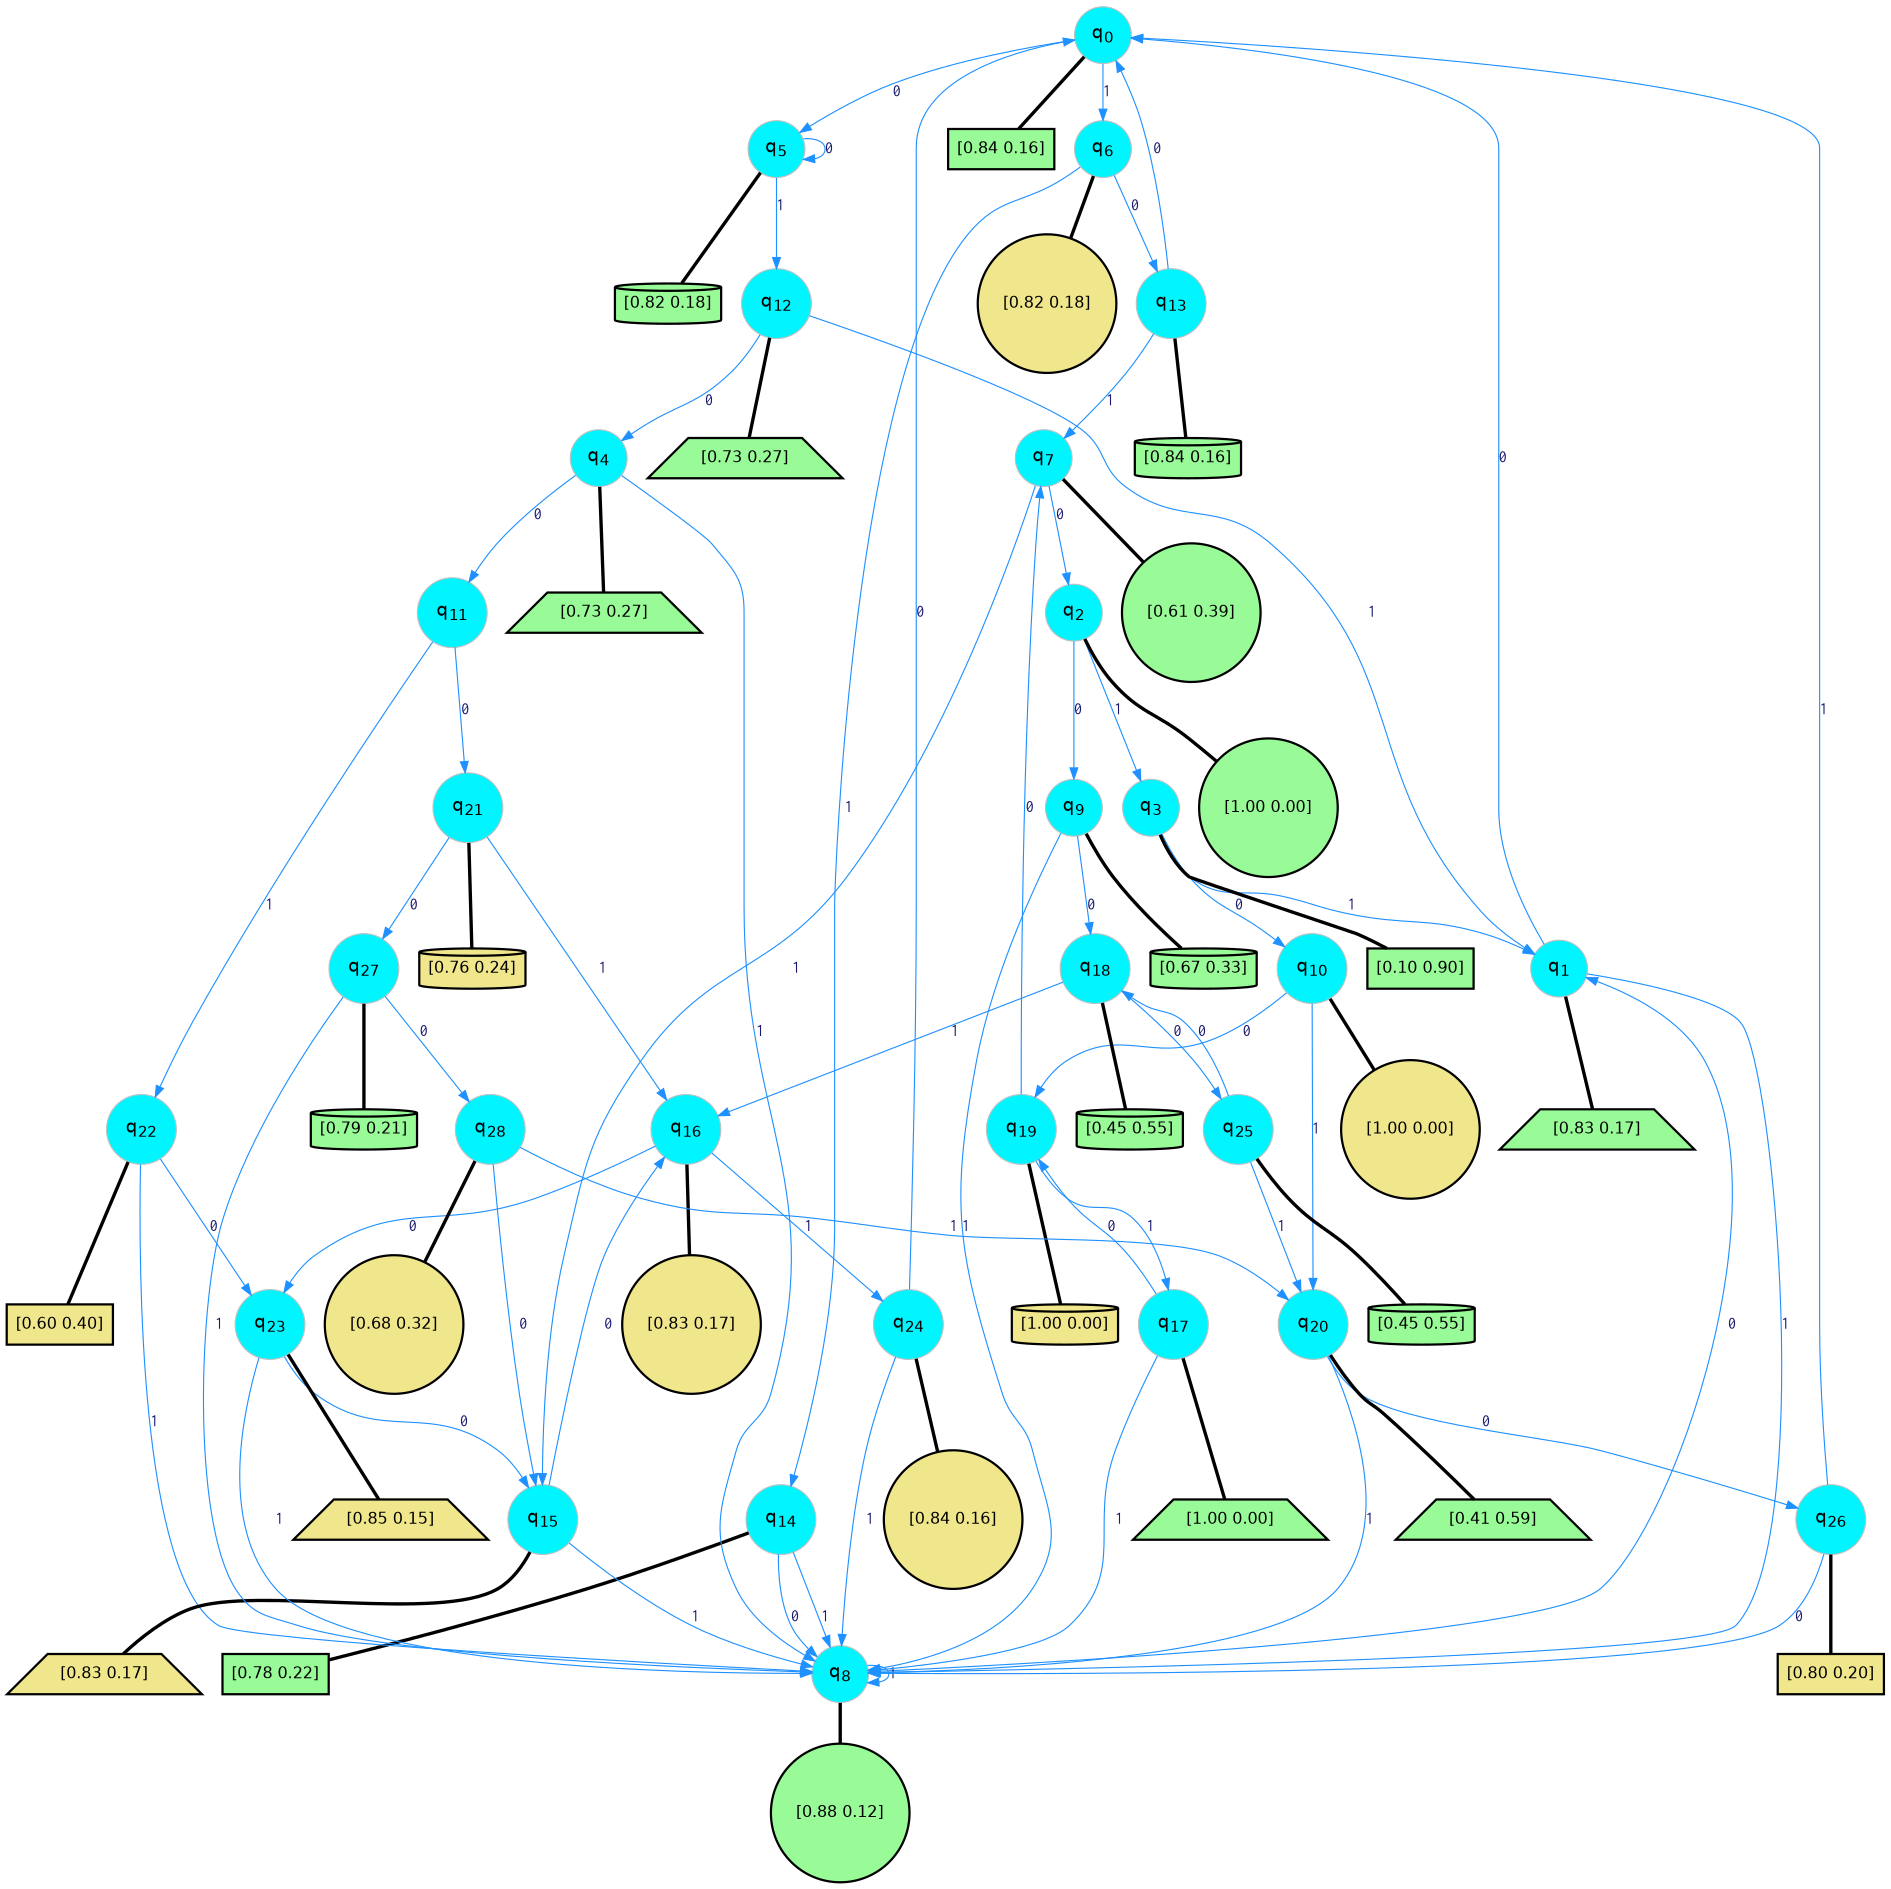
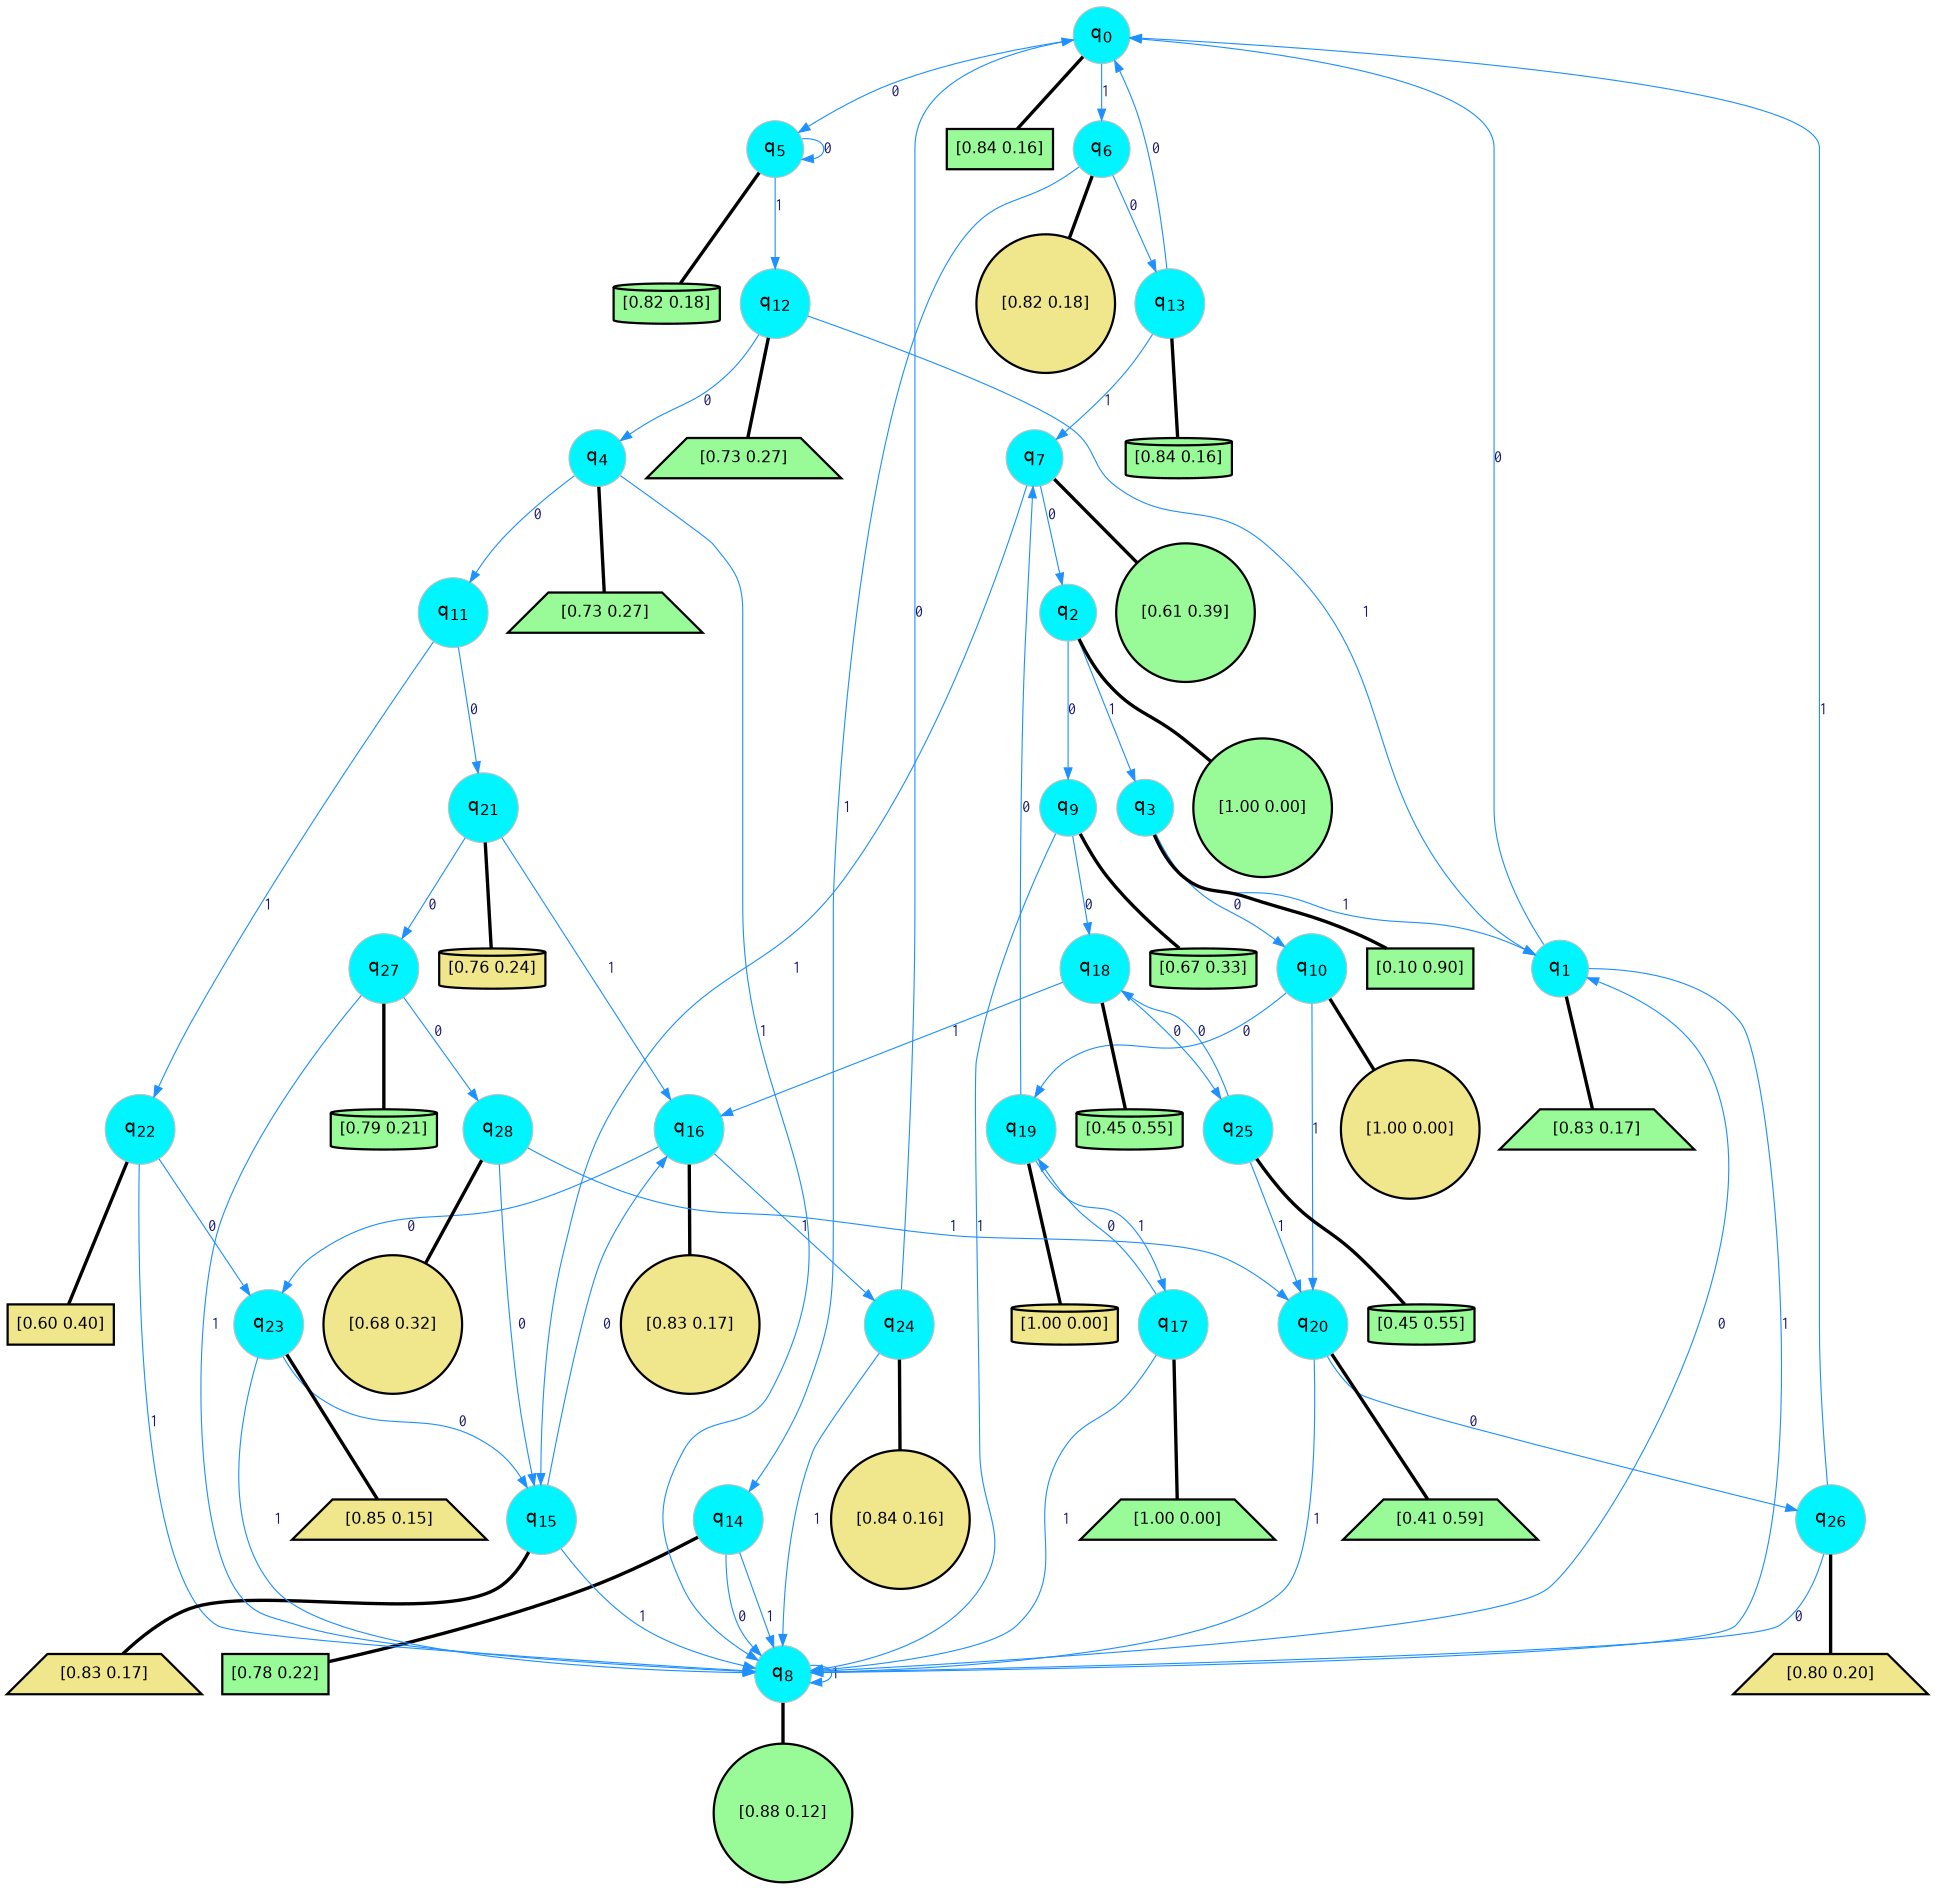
node "[0.80 0.20]": shape box -> trapezium
